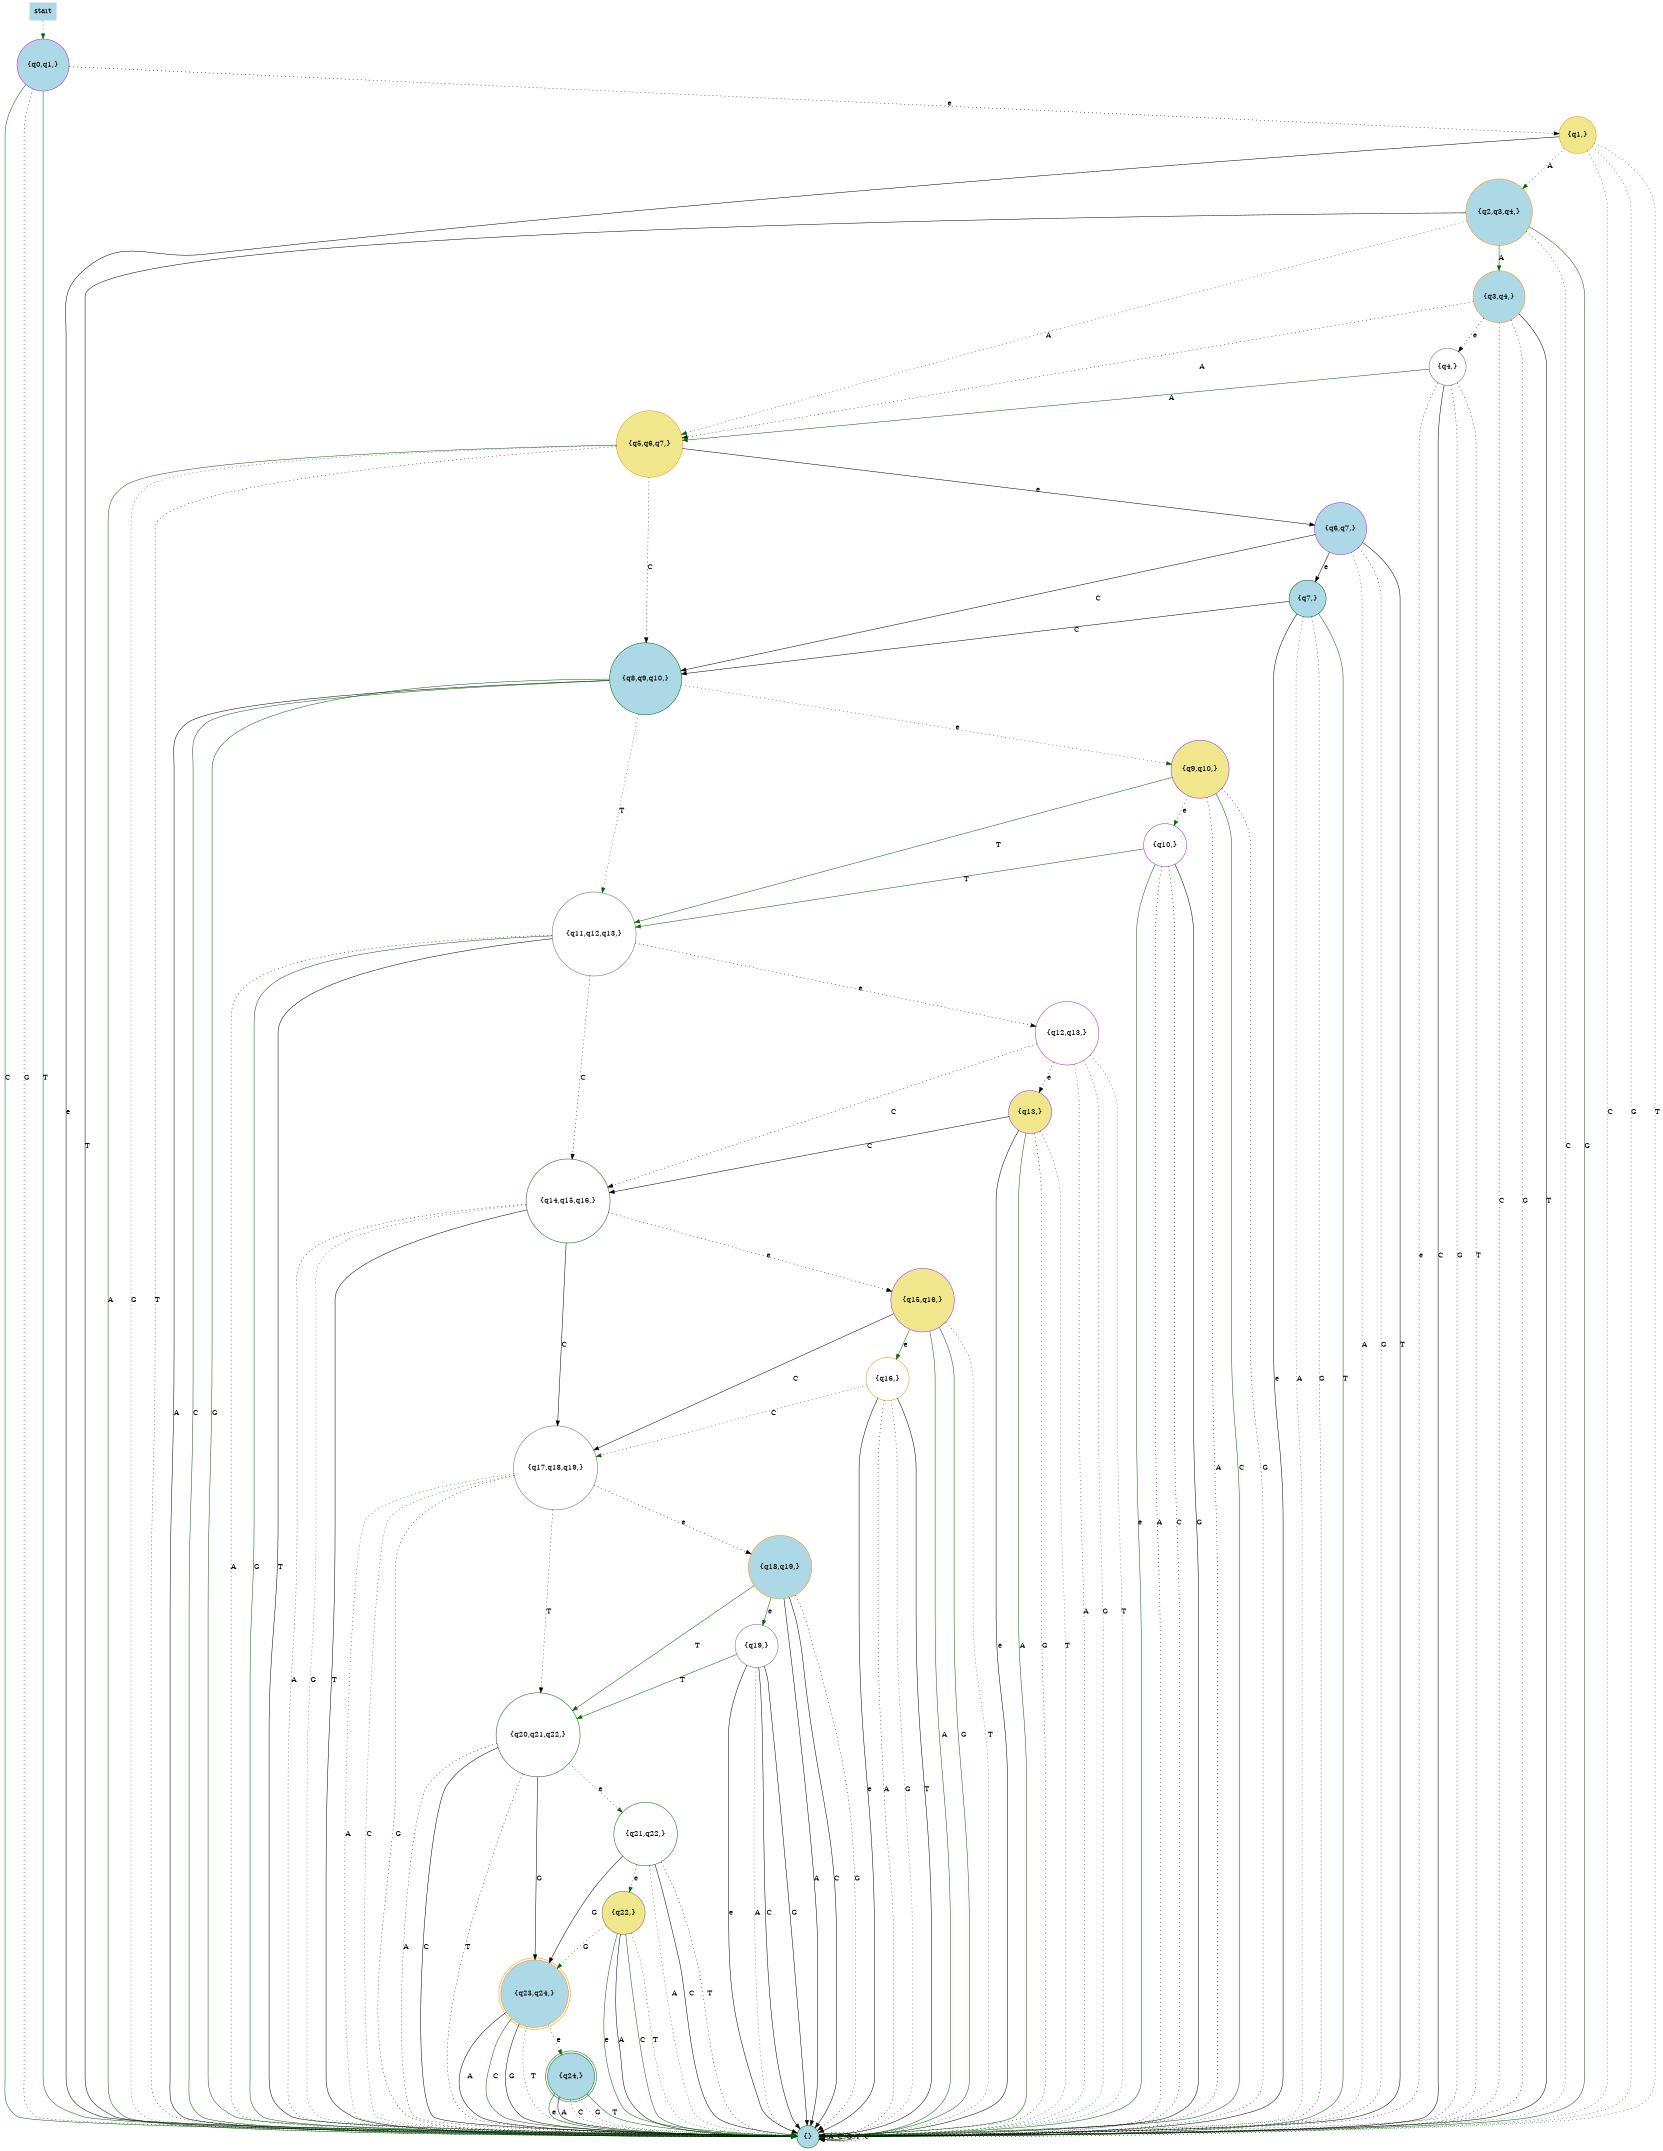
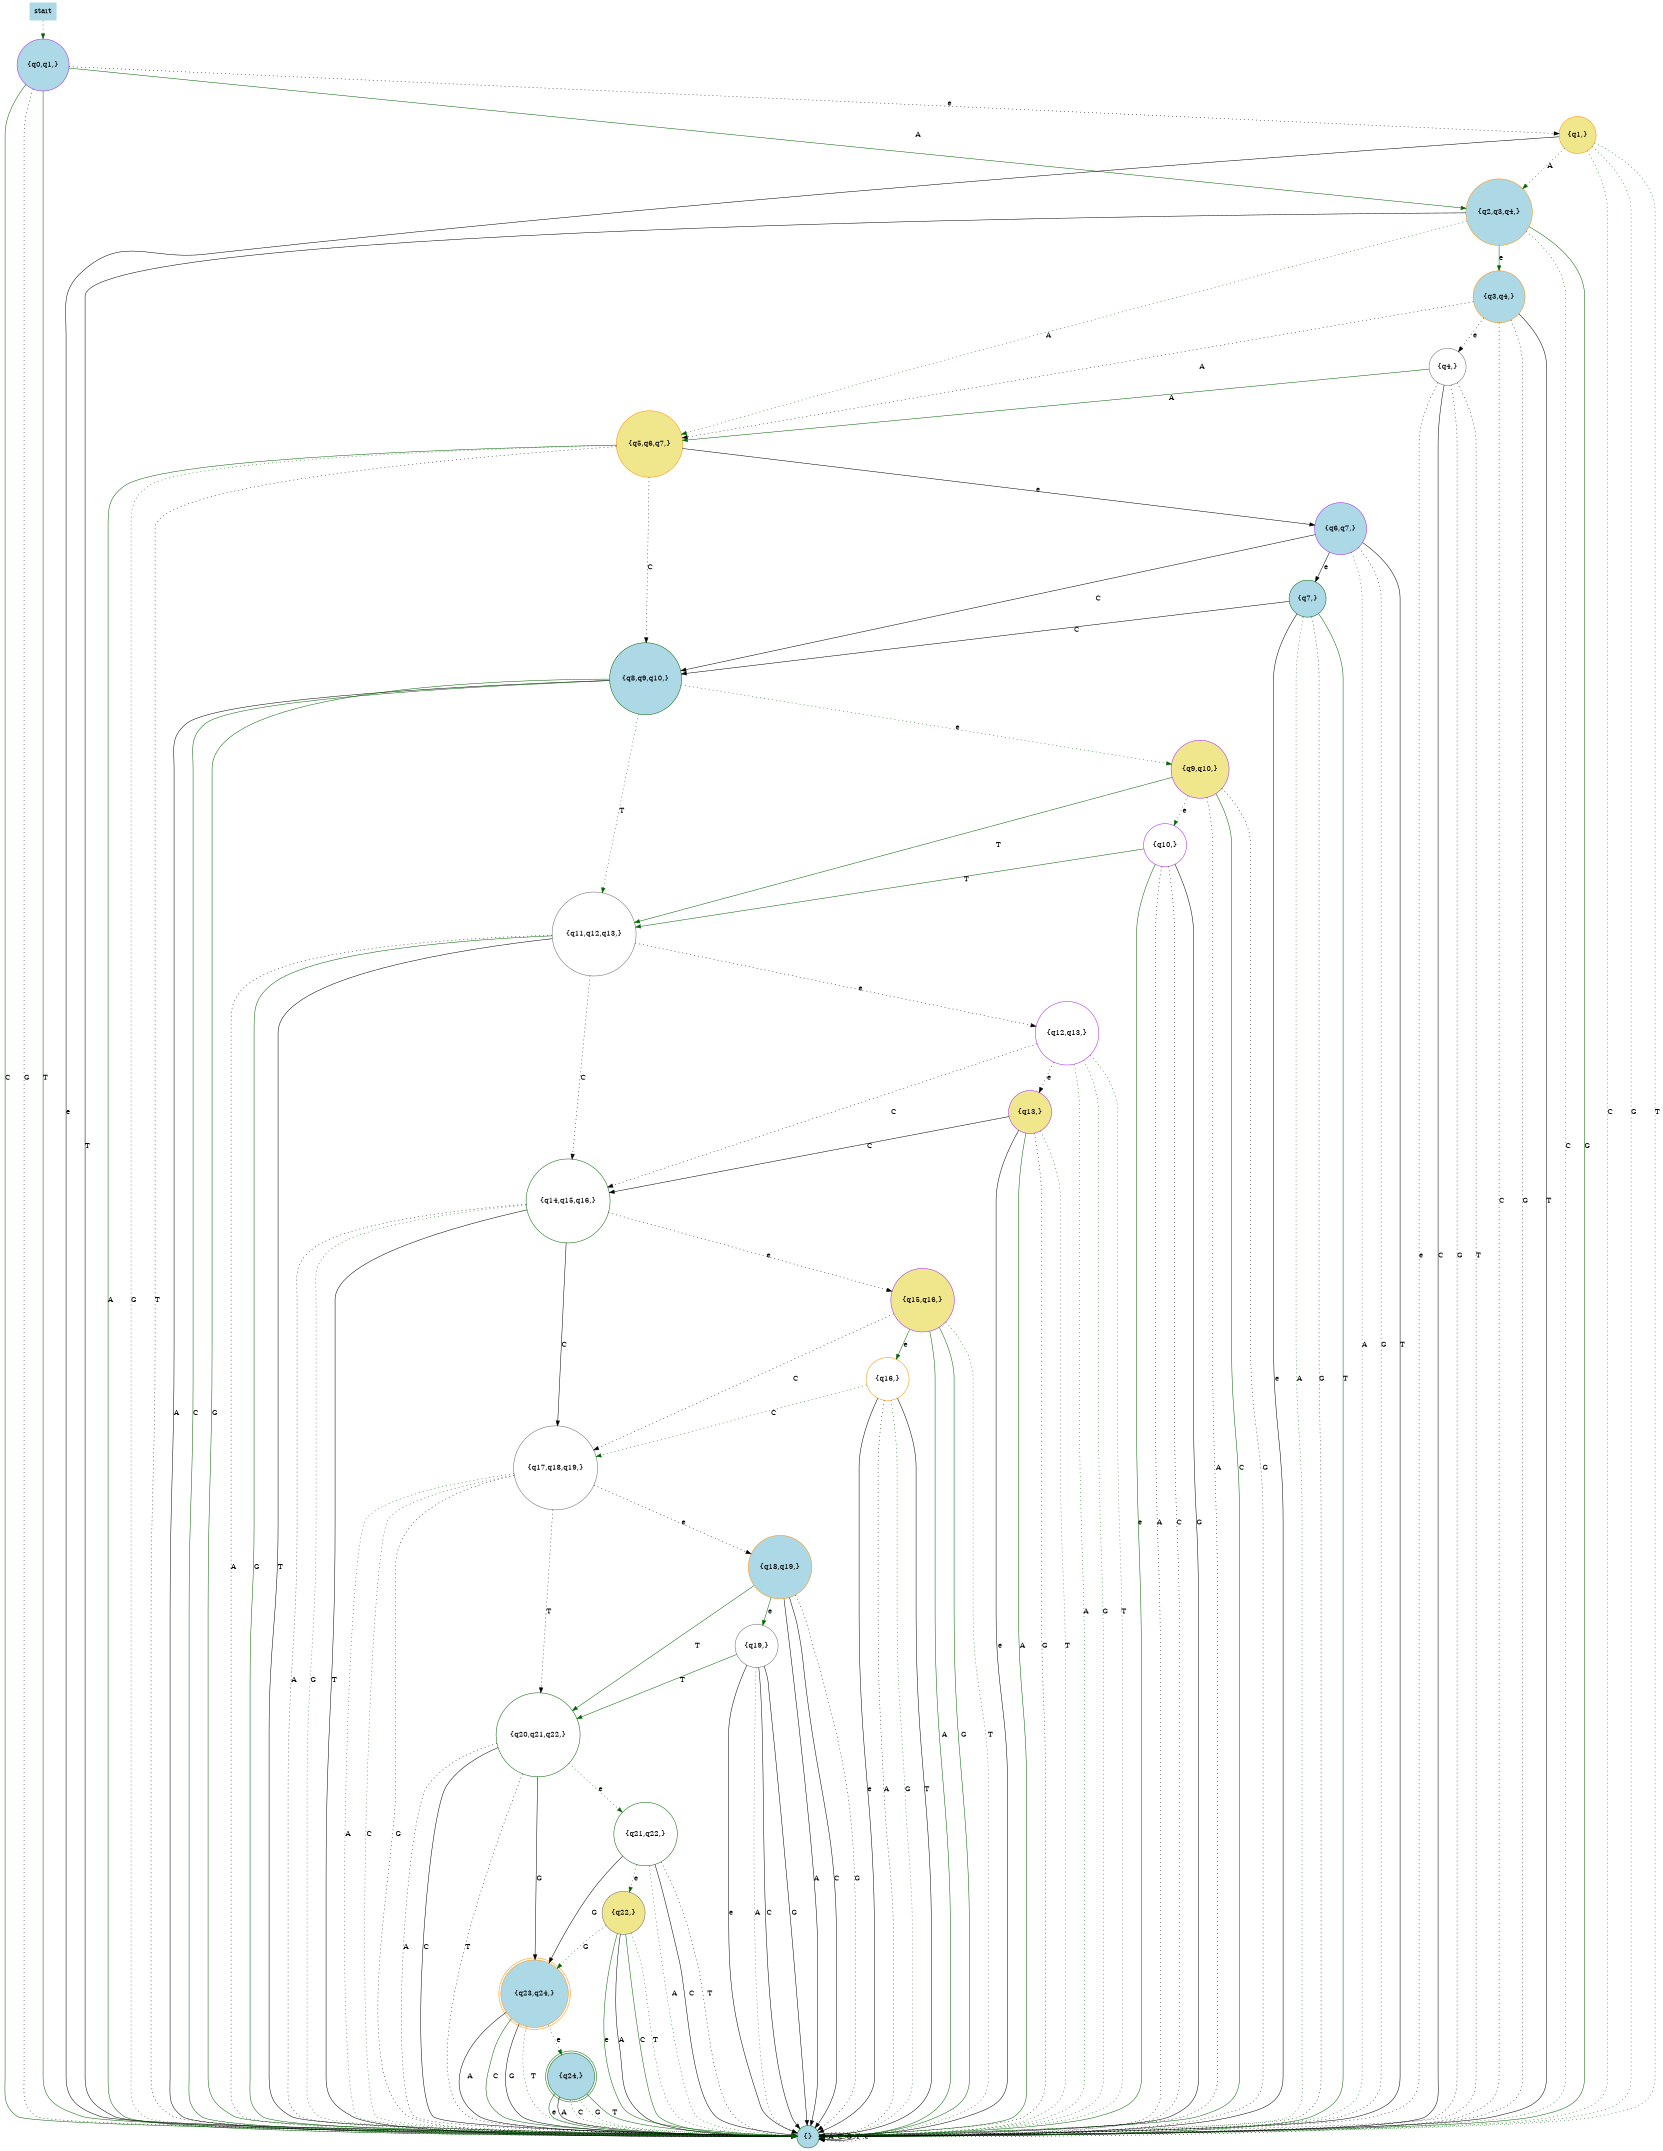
edge "{q0,q1,}" -> "{q2,q3,q4,}": added, label "A"
edge "{q2,q3,q4,}" -> "{q3,q4,}": label "A" -> "e"
edge "{q15,q16,}" -> "{q17,q18,q19,}": style solid -> dotted
